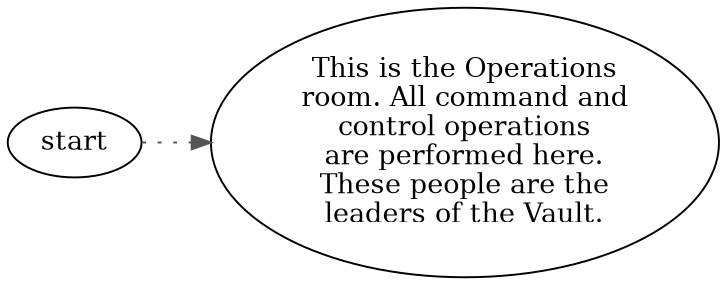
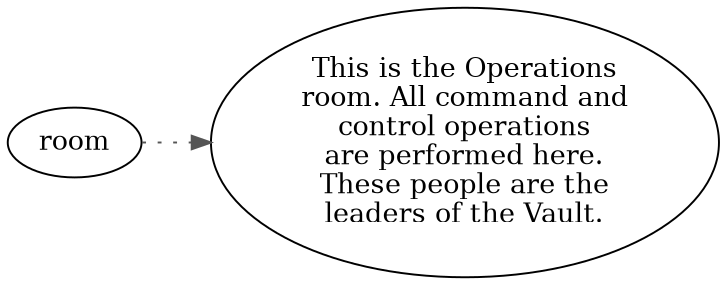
node "start": label "start" -> "room"
